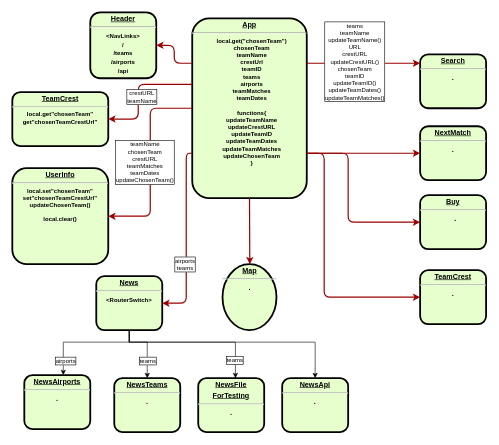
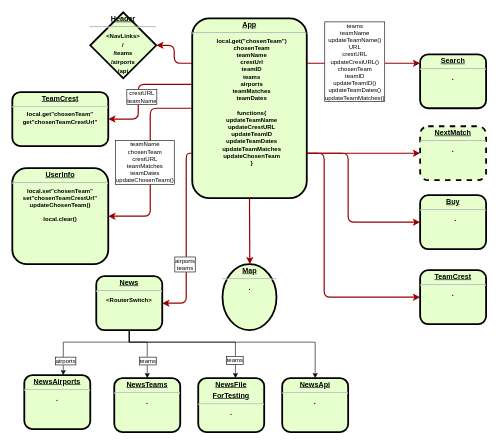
node "Header <NavLinks> / /teams /airports /api": shape rounded rectangle -> diamond
node "NextMatch .": style solid -> dashed
